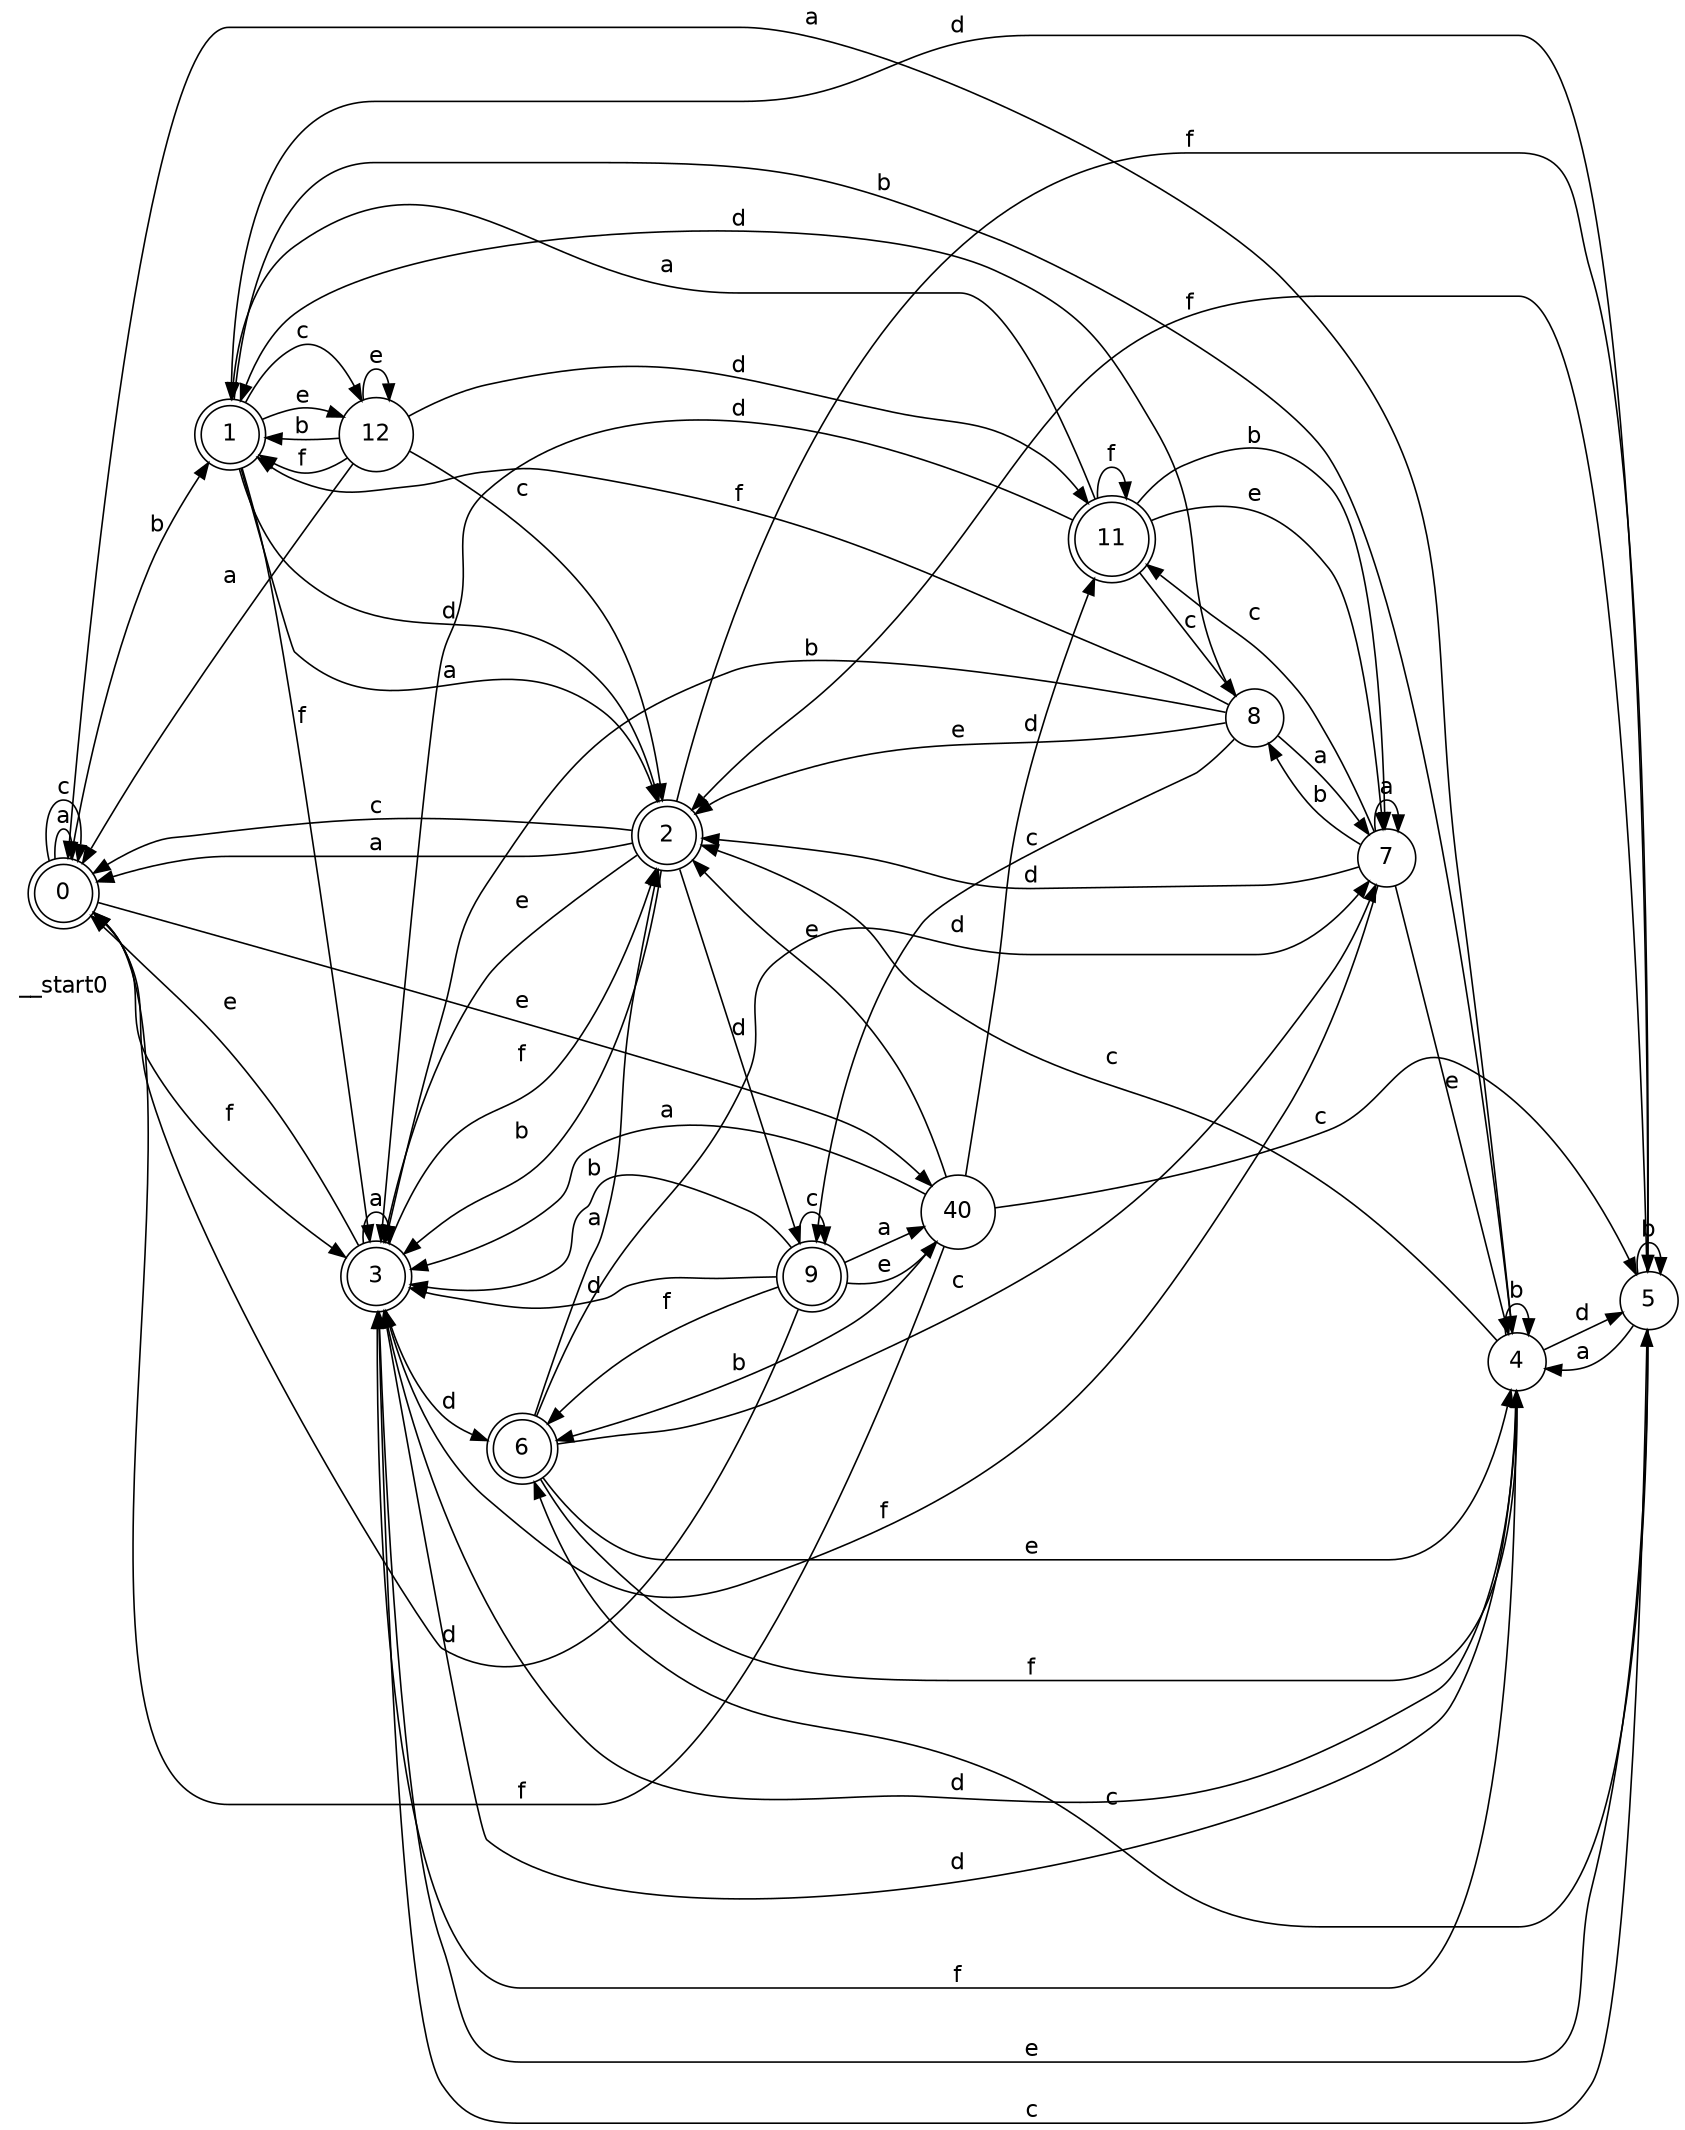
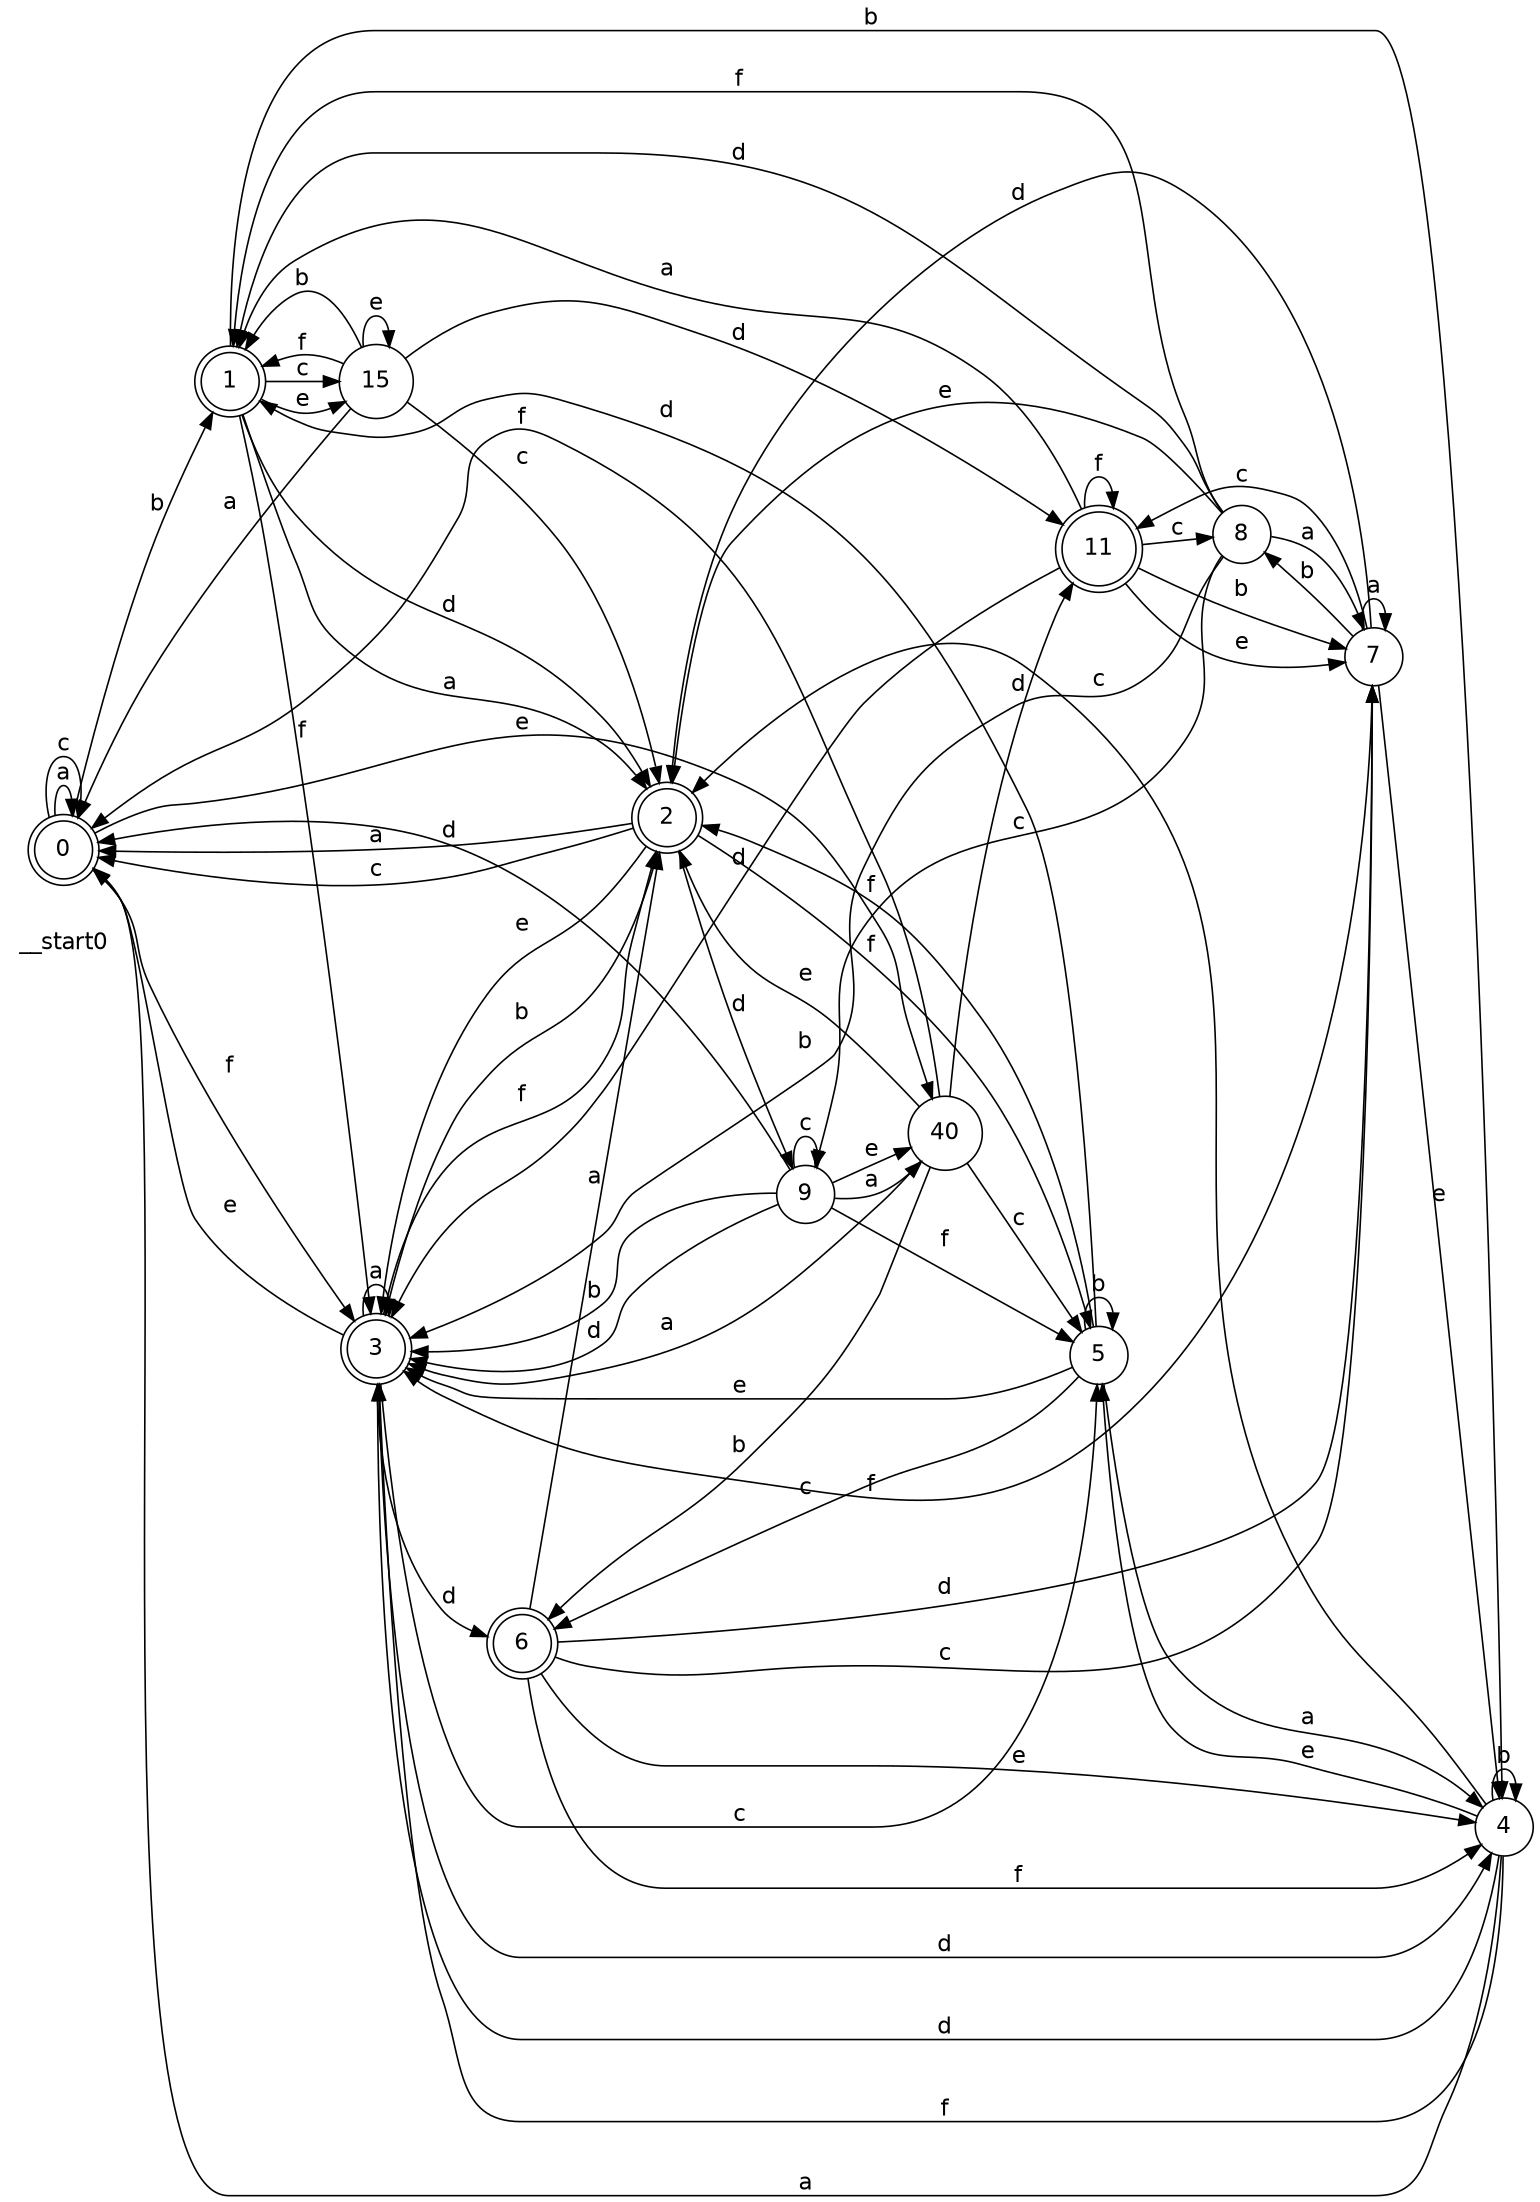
node "12": label "12" -> "15"
node "9": shape doublecircle -> circle
edge "4" -> "5": label "d" -> "e"
edge "9" -> "6": now "9" -> "5"
